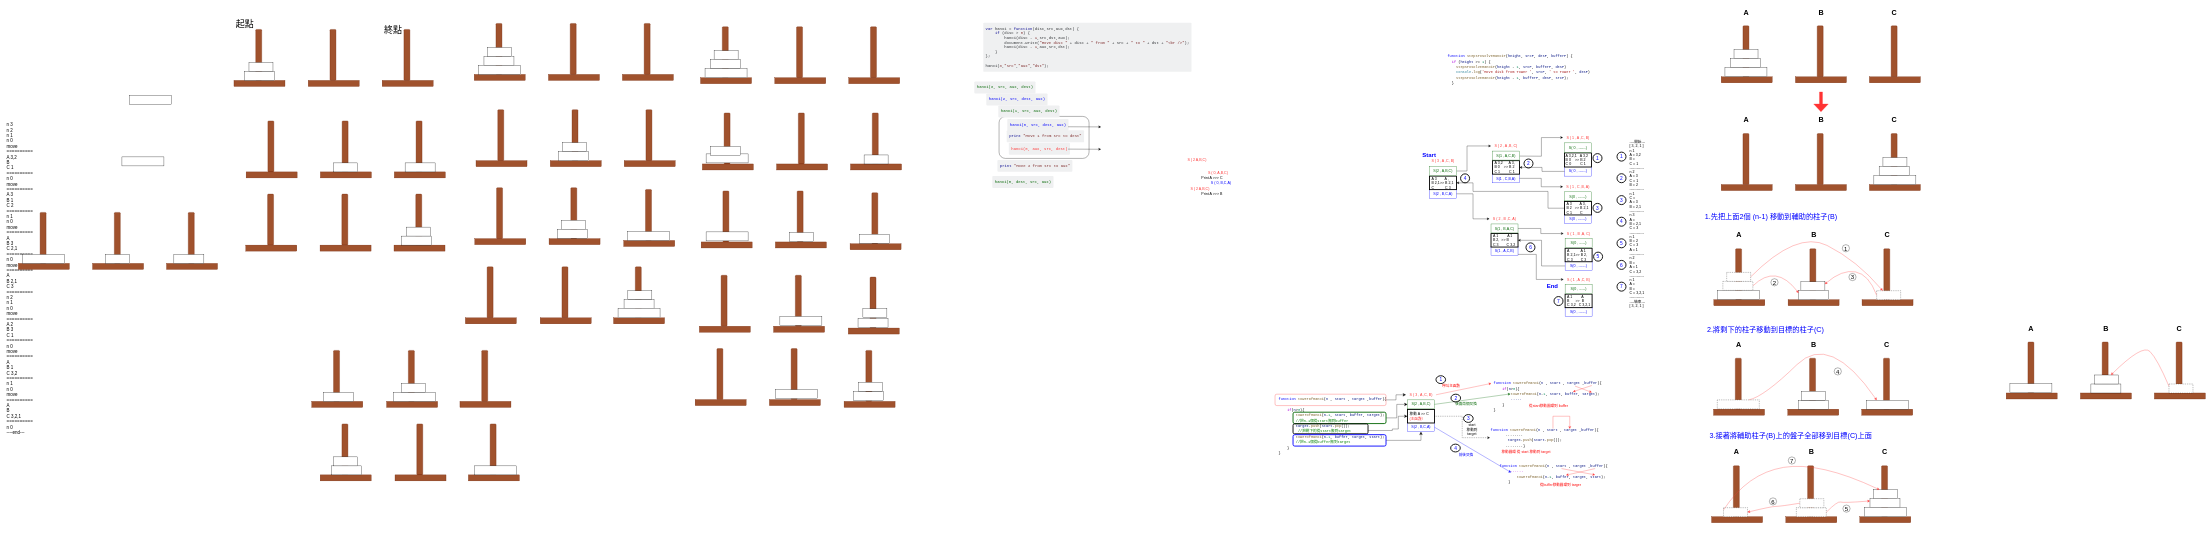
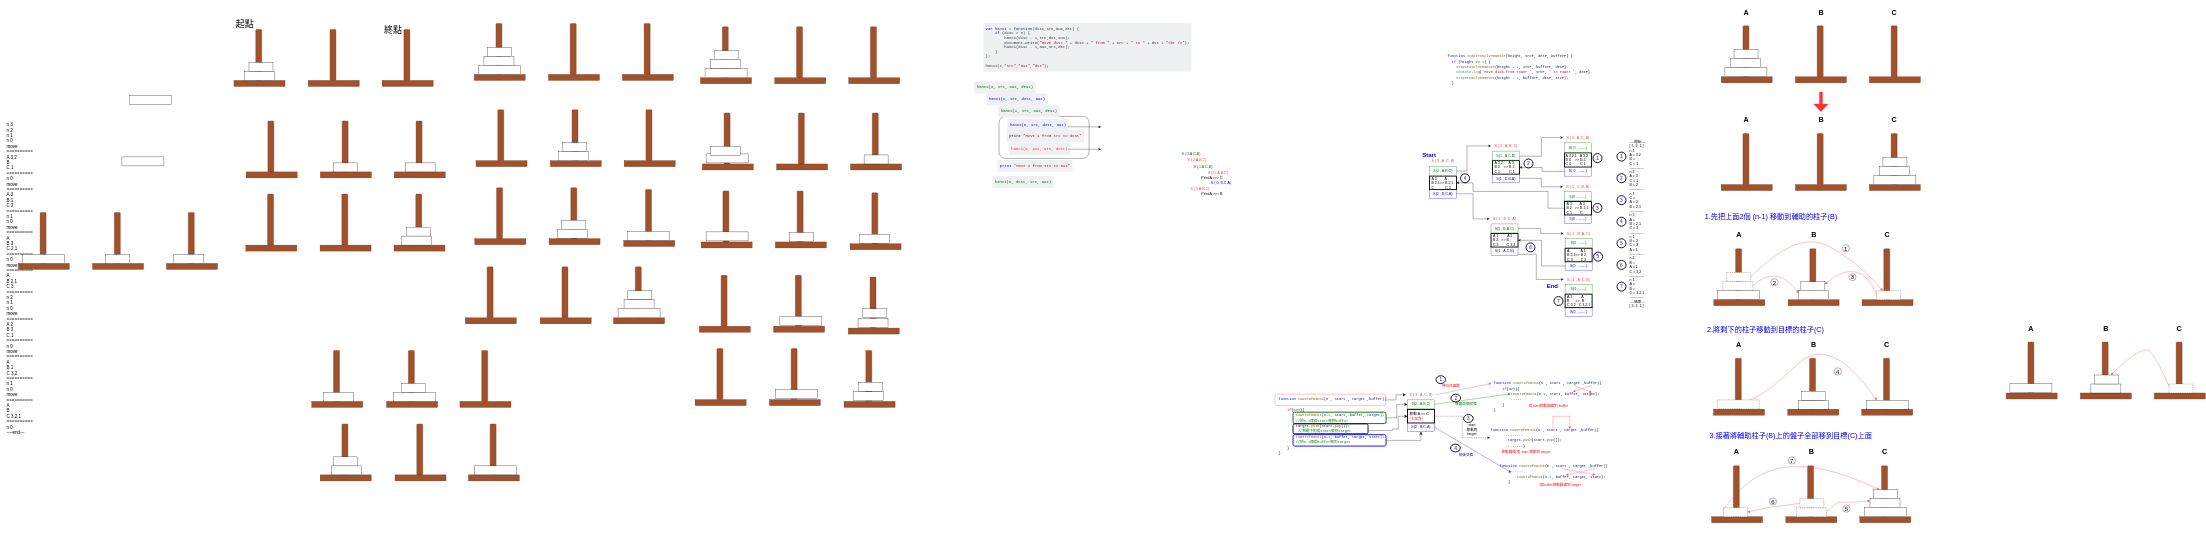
node "S ( 3 A,C,B)": added
node "S ( 1 A,C,B)": added
